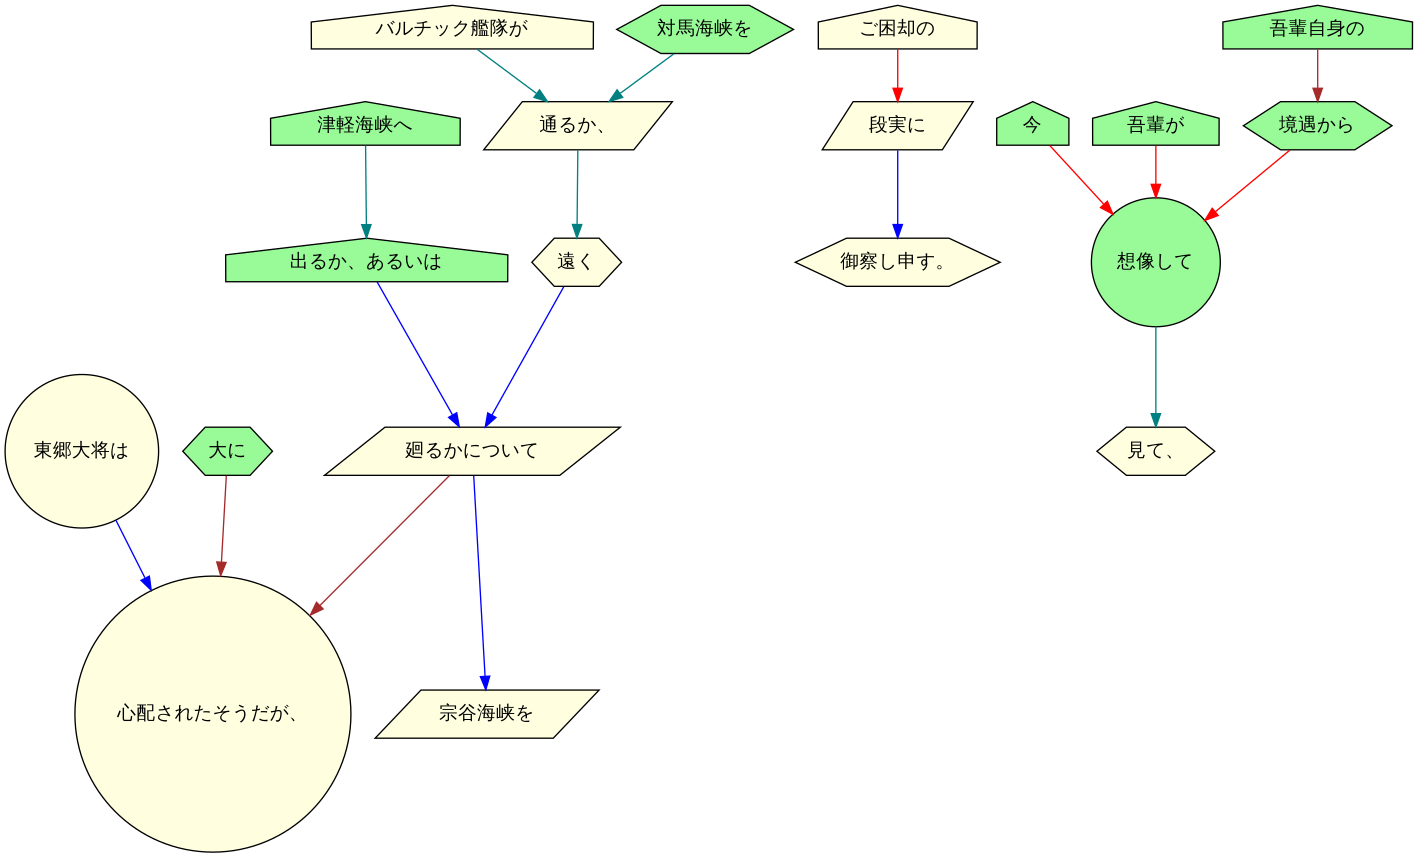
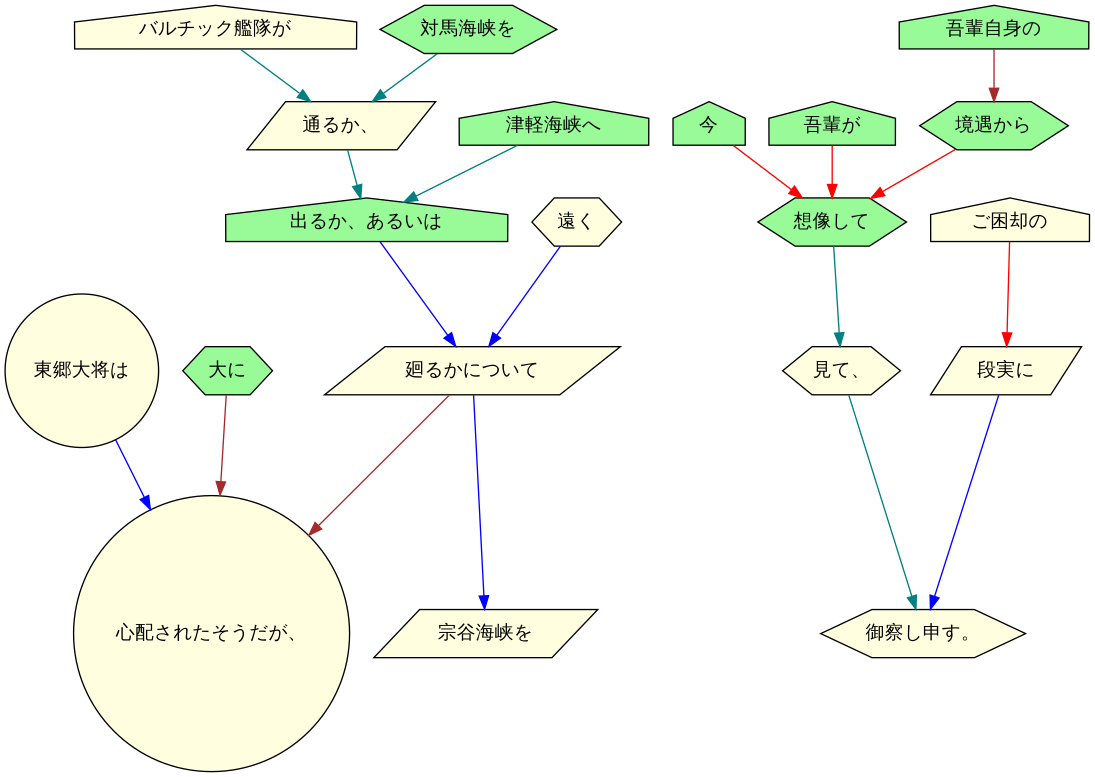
edge "通るか、" -> "遠く": now "通るか、" -> "出るか、あるいは"
node "想像して": shape circle -> hexagon
edge "見て、" -> "御察し申す。": added
